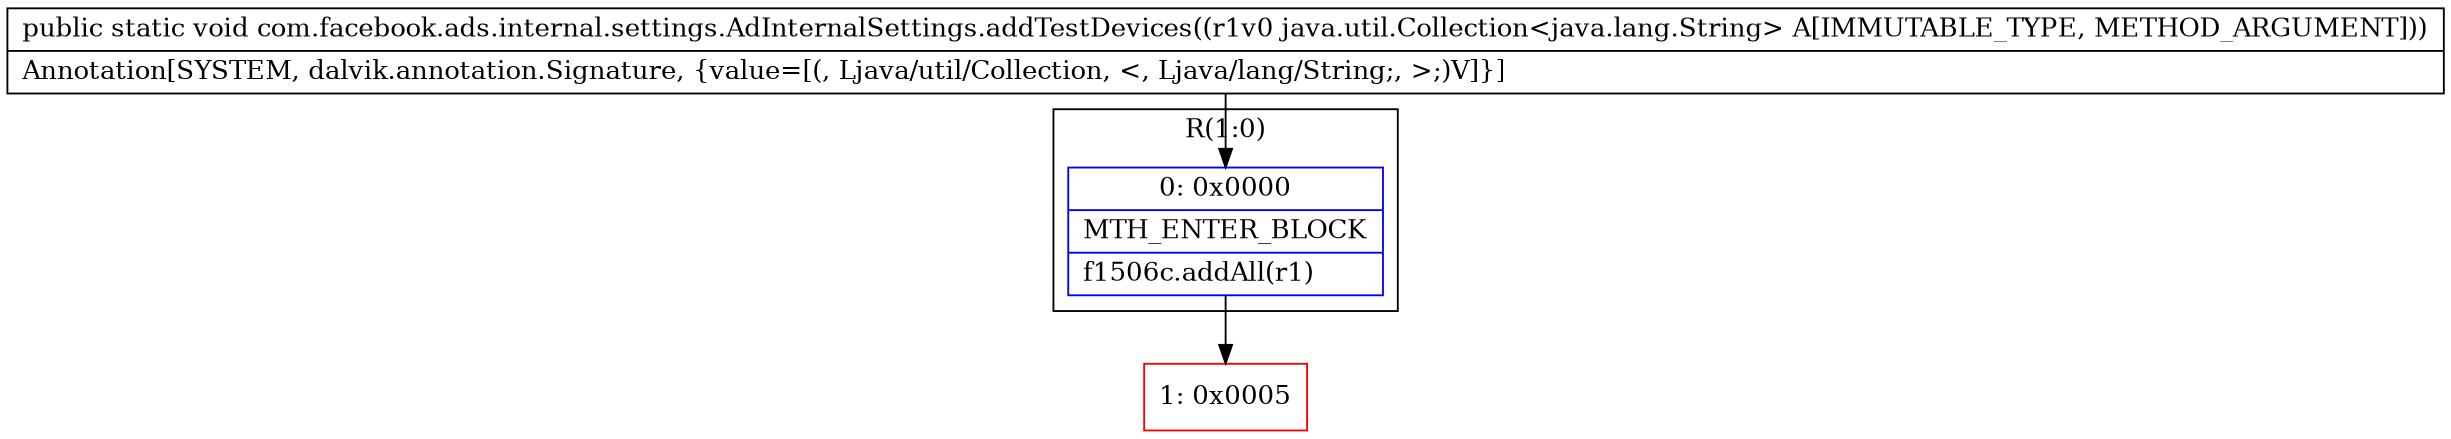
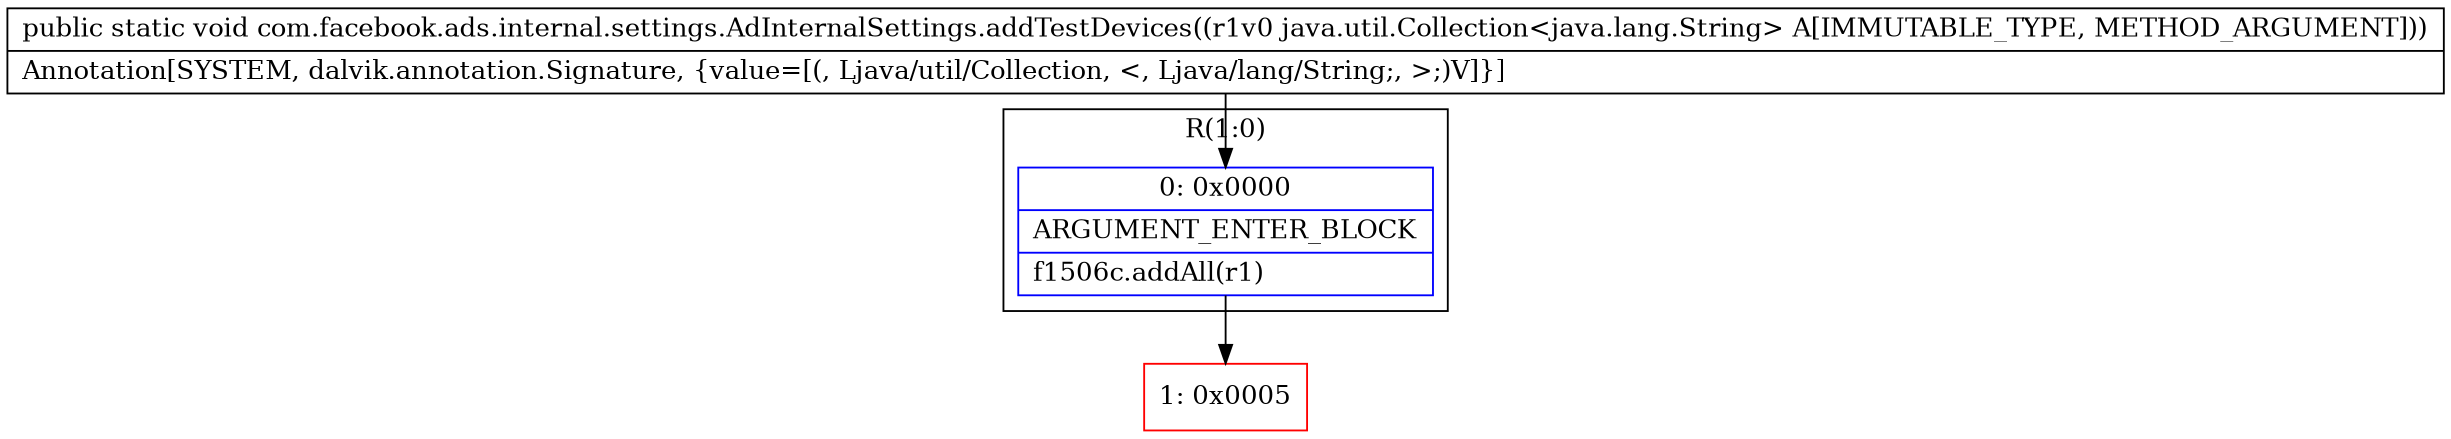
node "0: 0x0000": text "MTH_ENTER_BLOCK" -> "ARGUMENT_ENTER_BLOCK"
